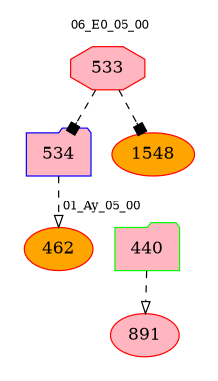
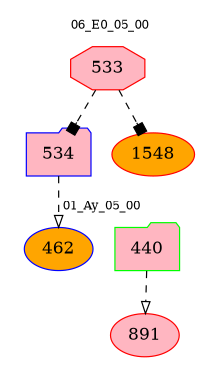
node "462": color red -> blue
